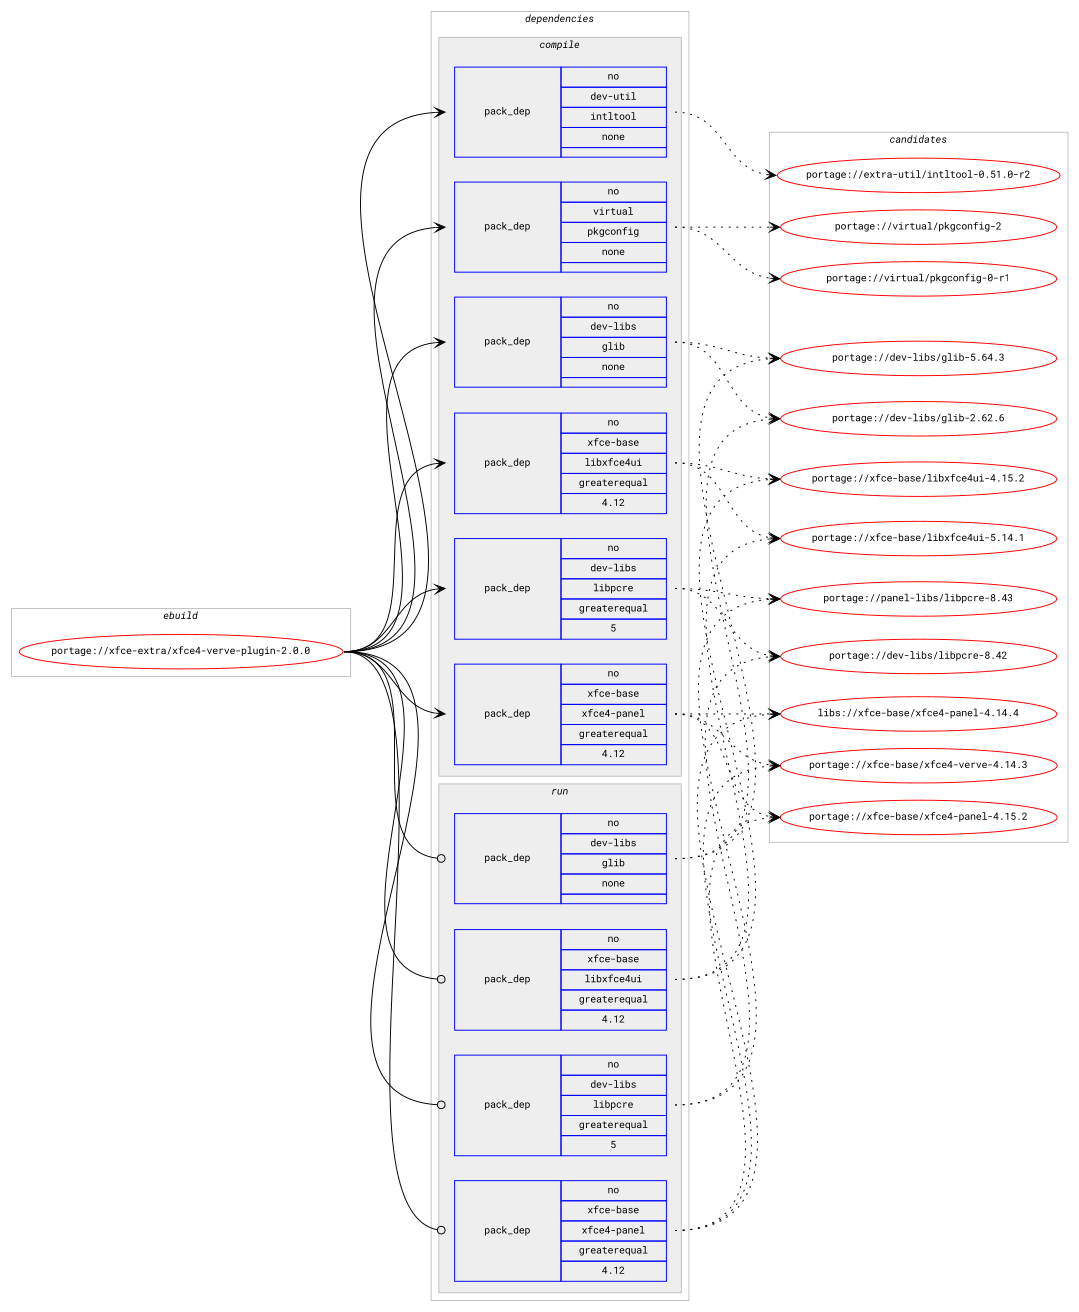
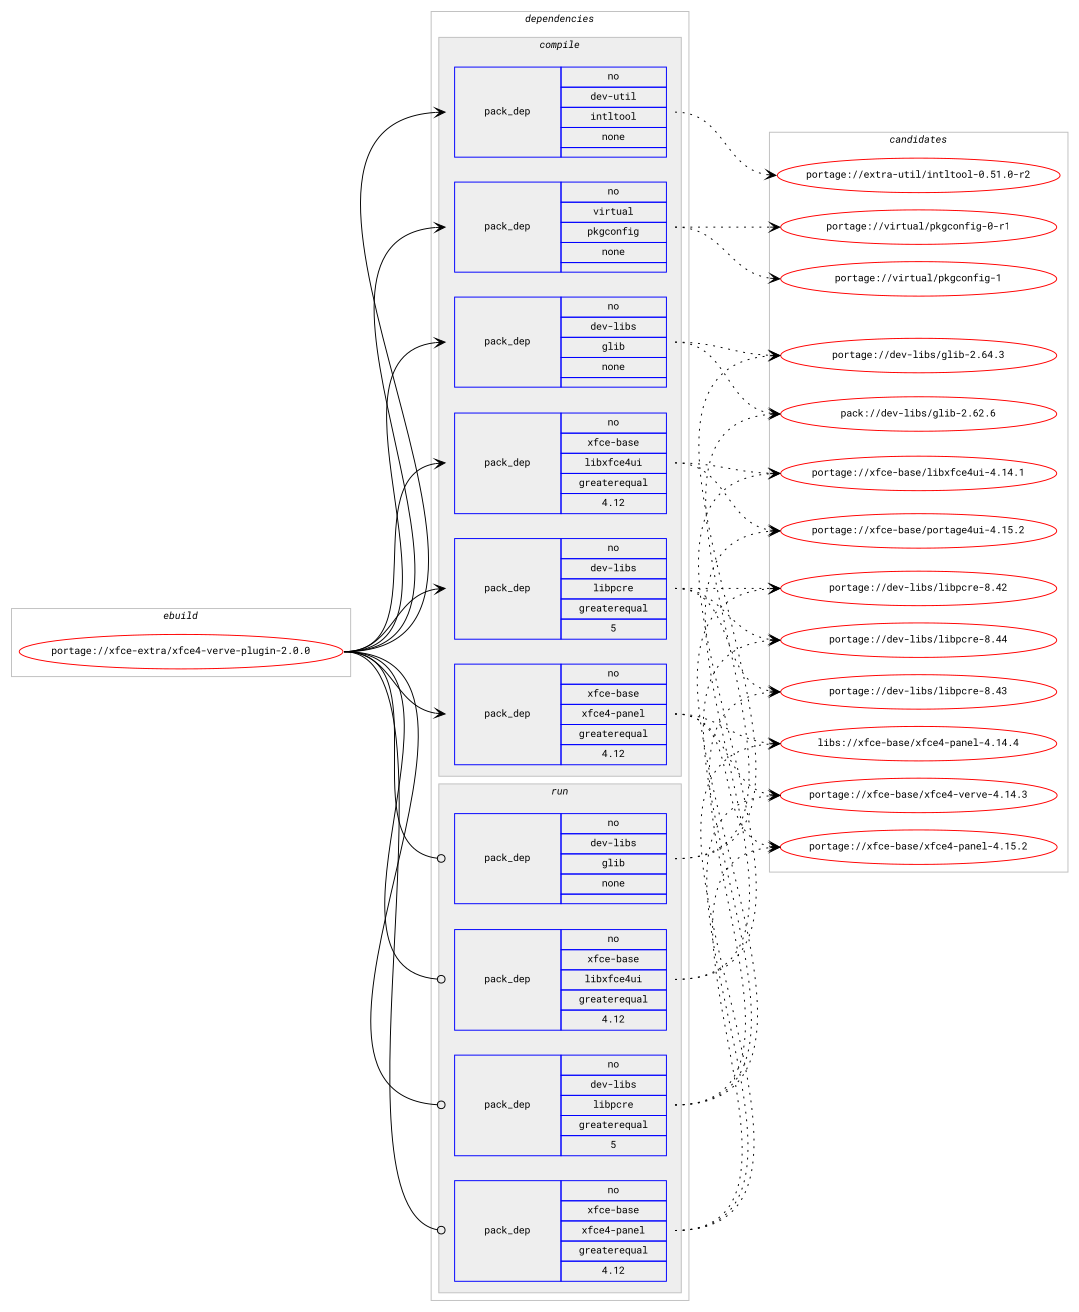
node "portage://virtual/pkgconfig-2": label "portage://virtual/pkgconfig-2" -> "portage://virtual/pkgconfig-1"
node "portage://dev-libs/glib-5.64.3": label "portage://dev-libs/glib-5.64.3" -> "portage://dev-libs/glib-2.64.3"
node "portage://dev-libs/glib-2.62.6": label "portage://dev-libs/glib-2.62.6" -> "pack://dev-libs/glib-2.62.6"
node "portage://xfce-base/libxfce4ui-4.15.2": label "portage://xfce-base/libxfce4ui-4.15.2" -> "portage://xfce-base/portage4ui-4.15.2"
node "portage://xfce-base/libxfce4ui-5.14.1": label "portage://xfce-base/libxfce4ui-5.14.1" -> "portage://xfce-base/libxfce4ui-4.14.1"
node "portage://panel-libs/libpcre-8.43": label "portage://panel-libs/libpcre-8.43" -> "portage://dev-libs/libpcre-8.43"
node "portage://dev-libs/libpcre-8.44": added
